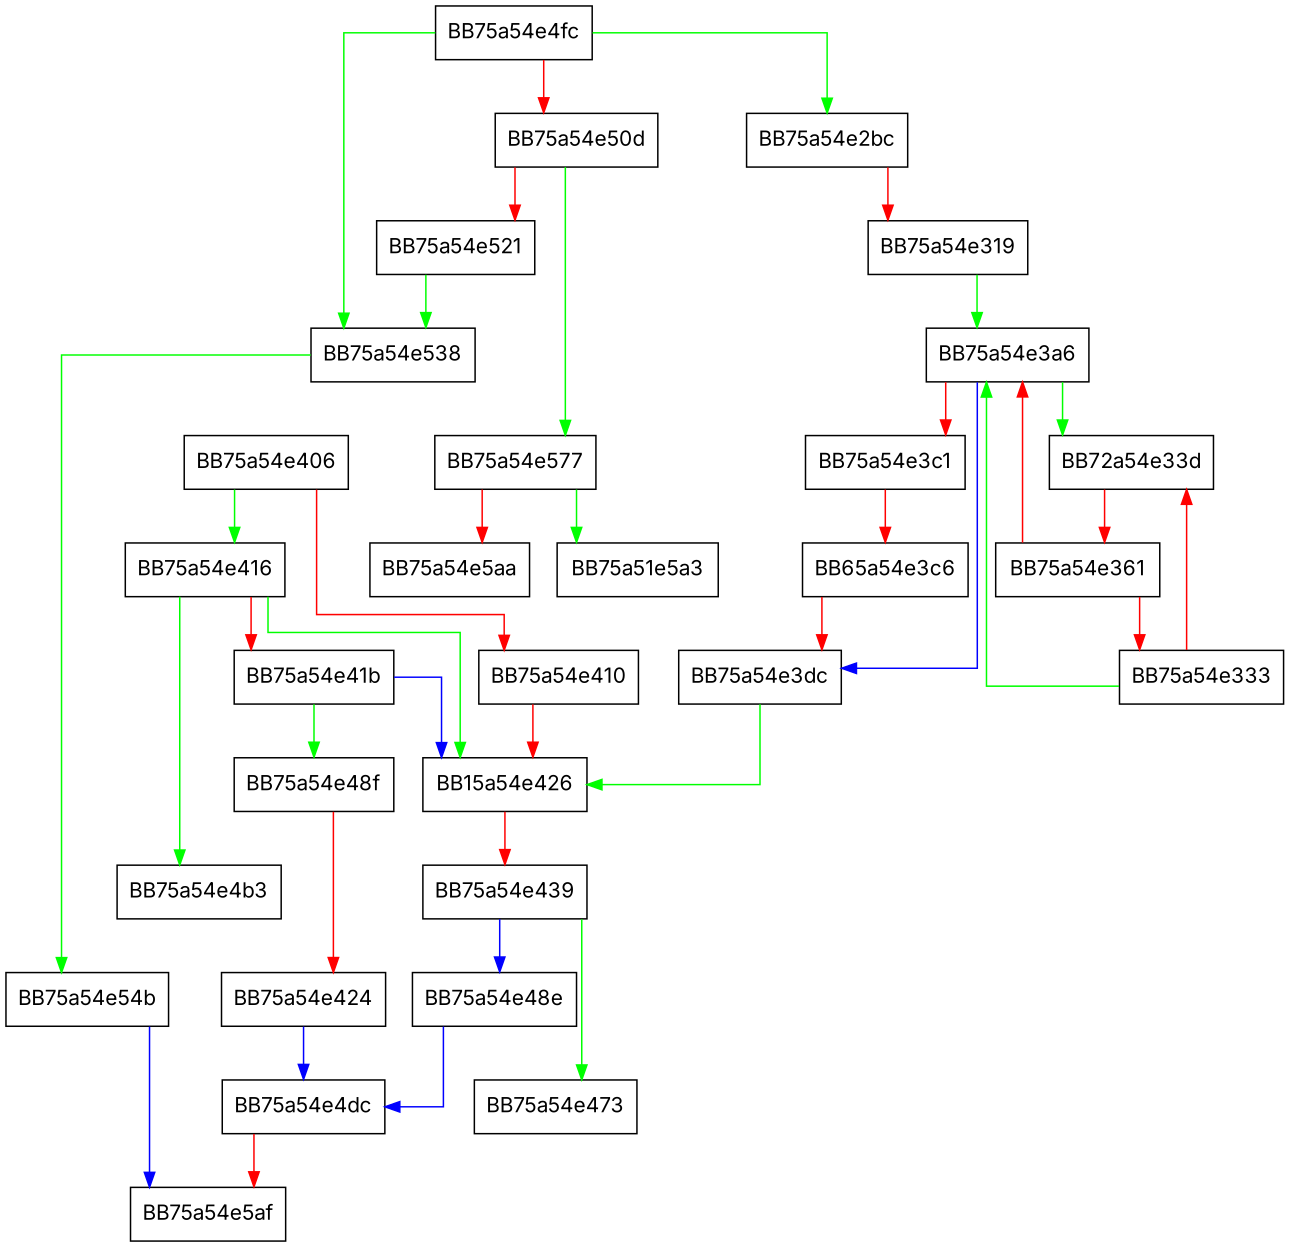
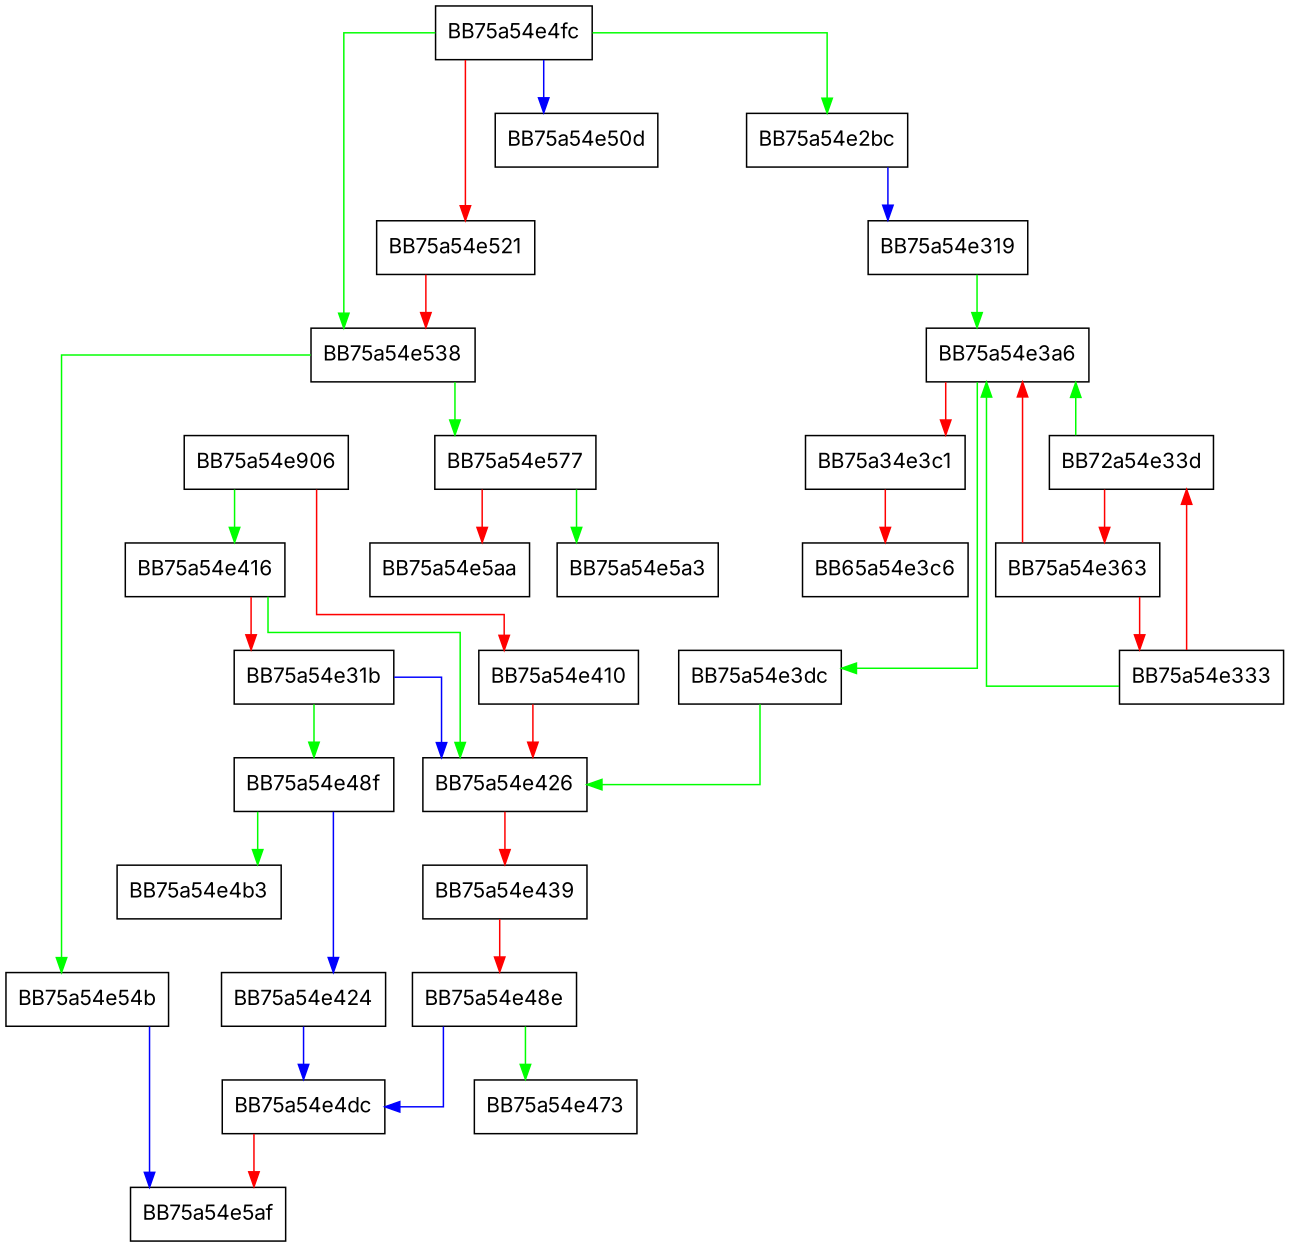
edge "BB75a54e4fc" -> "BB75a54e50d": color red -> blue
edge "BB75a54e50d" -> "BB75a54e521": now "BB75a54e4fc" -> "BB75a54e521"
edge "BB75a54e2bc" -> "BB75a54e319": color red -> blue
edge "BB75a54e521" -> "BB75a54e538": color green -> red
edge "BB75a54e50d" -> "BB75a54e577": now "BB75a54e538" -> "BB75a54e577"
edge "BB75a54e3a6" -> "BB72a54e33d": reversed
node "BB75a54e406": label "BB75a54e406" -> "BB75a54e906"
node "BB75a54e3c1": label "BB75a54e3c1" -> "BB75a34e3c1"
node "BB75a51e5a3": label "BB75a51e5a3" -> "BB75a54e5a3"
node "BB75a54e361": label "BB75a54e361" -> "BB75a54e363"
edge "BB75a54e3a6" -> "BB75a54e3dc": color blue -> green
edge "BB65a54e3c6" -> "BB75a54e3dc": removed
node "BB75a54e41b": label "BB75a54e41b" -> "BB75a54e31b"
edge "BB75a54e416" -> "BB75a54e4b3": now "BB75a54e48f" -> "BB75a54e4b3"
node "BB15a54e426": label "BB15a54e426" -> "BB75a54e426"
edge "BB75a54e48f" -> "BB75a54e424": color red -> blue
edge "BB75a54e439" -> "BB75a54e48e": color blue -> red
edge "BB75a54e439" -> "BB75a54e473": now "BB75a54e48e" -> "BB75a54e473"
